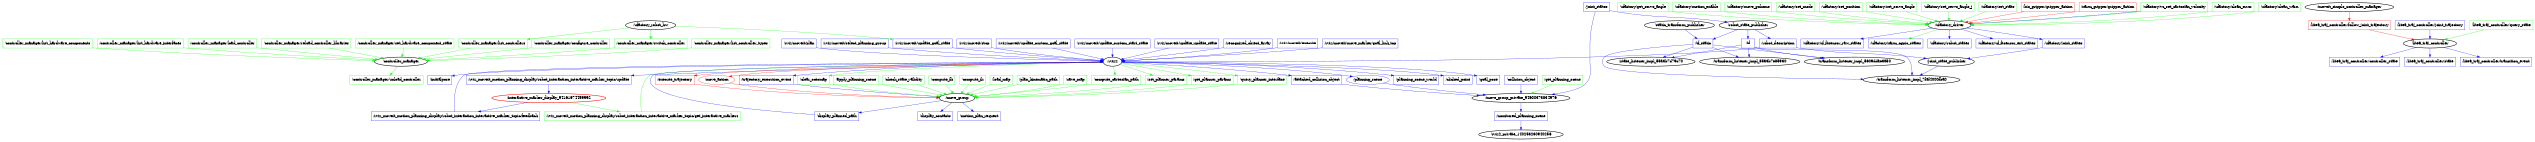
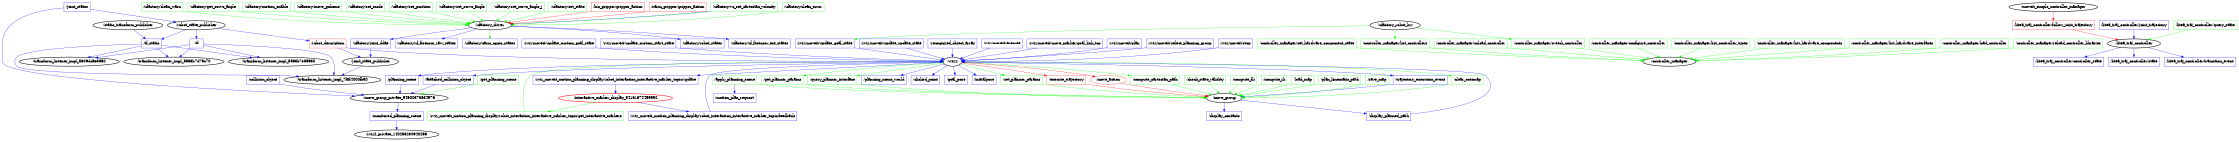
node "/robot_description": color blue -> red
node "/ufactory/joint_states": label "/ufactory/joint_states" -> "/ufactory/joint_ddae"
node "/state_listener_impl_55a3b7d79c70": label "/state_listener_impl_55a3b7d79c70" -> "/transform_listener_impl_55a3b7d79c70"
edge "/controller_manager" -> "/controller_manager/unload_controller": reversed
node "/planning_scene": shape ellipse -> box
edge "/move_group" -> "/motion_plan_request": now "/apply_planning_scene" -> "/motion_plan_request"
